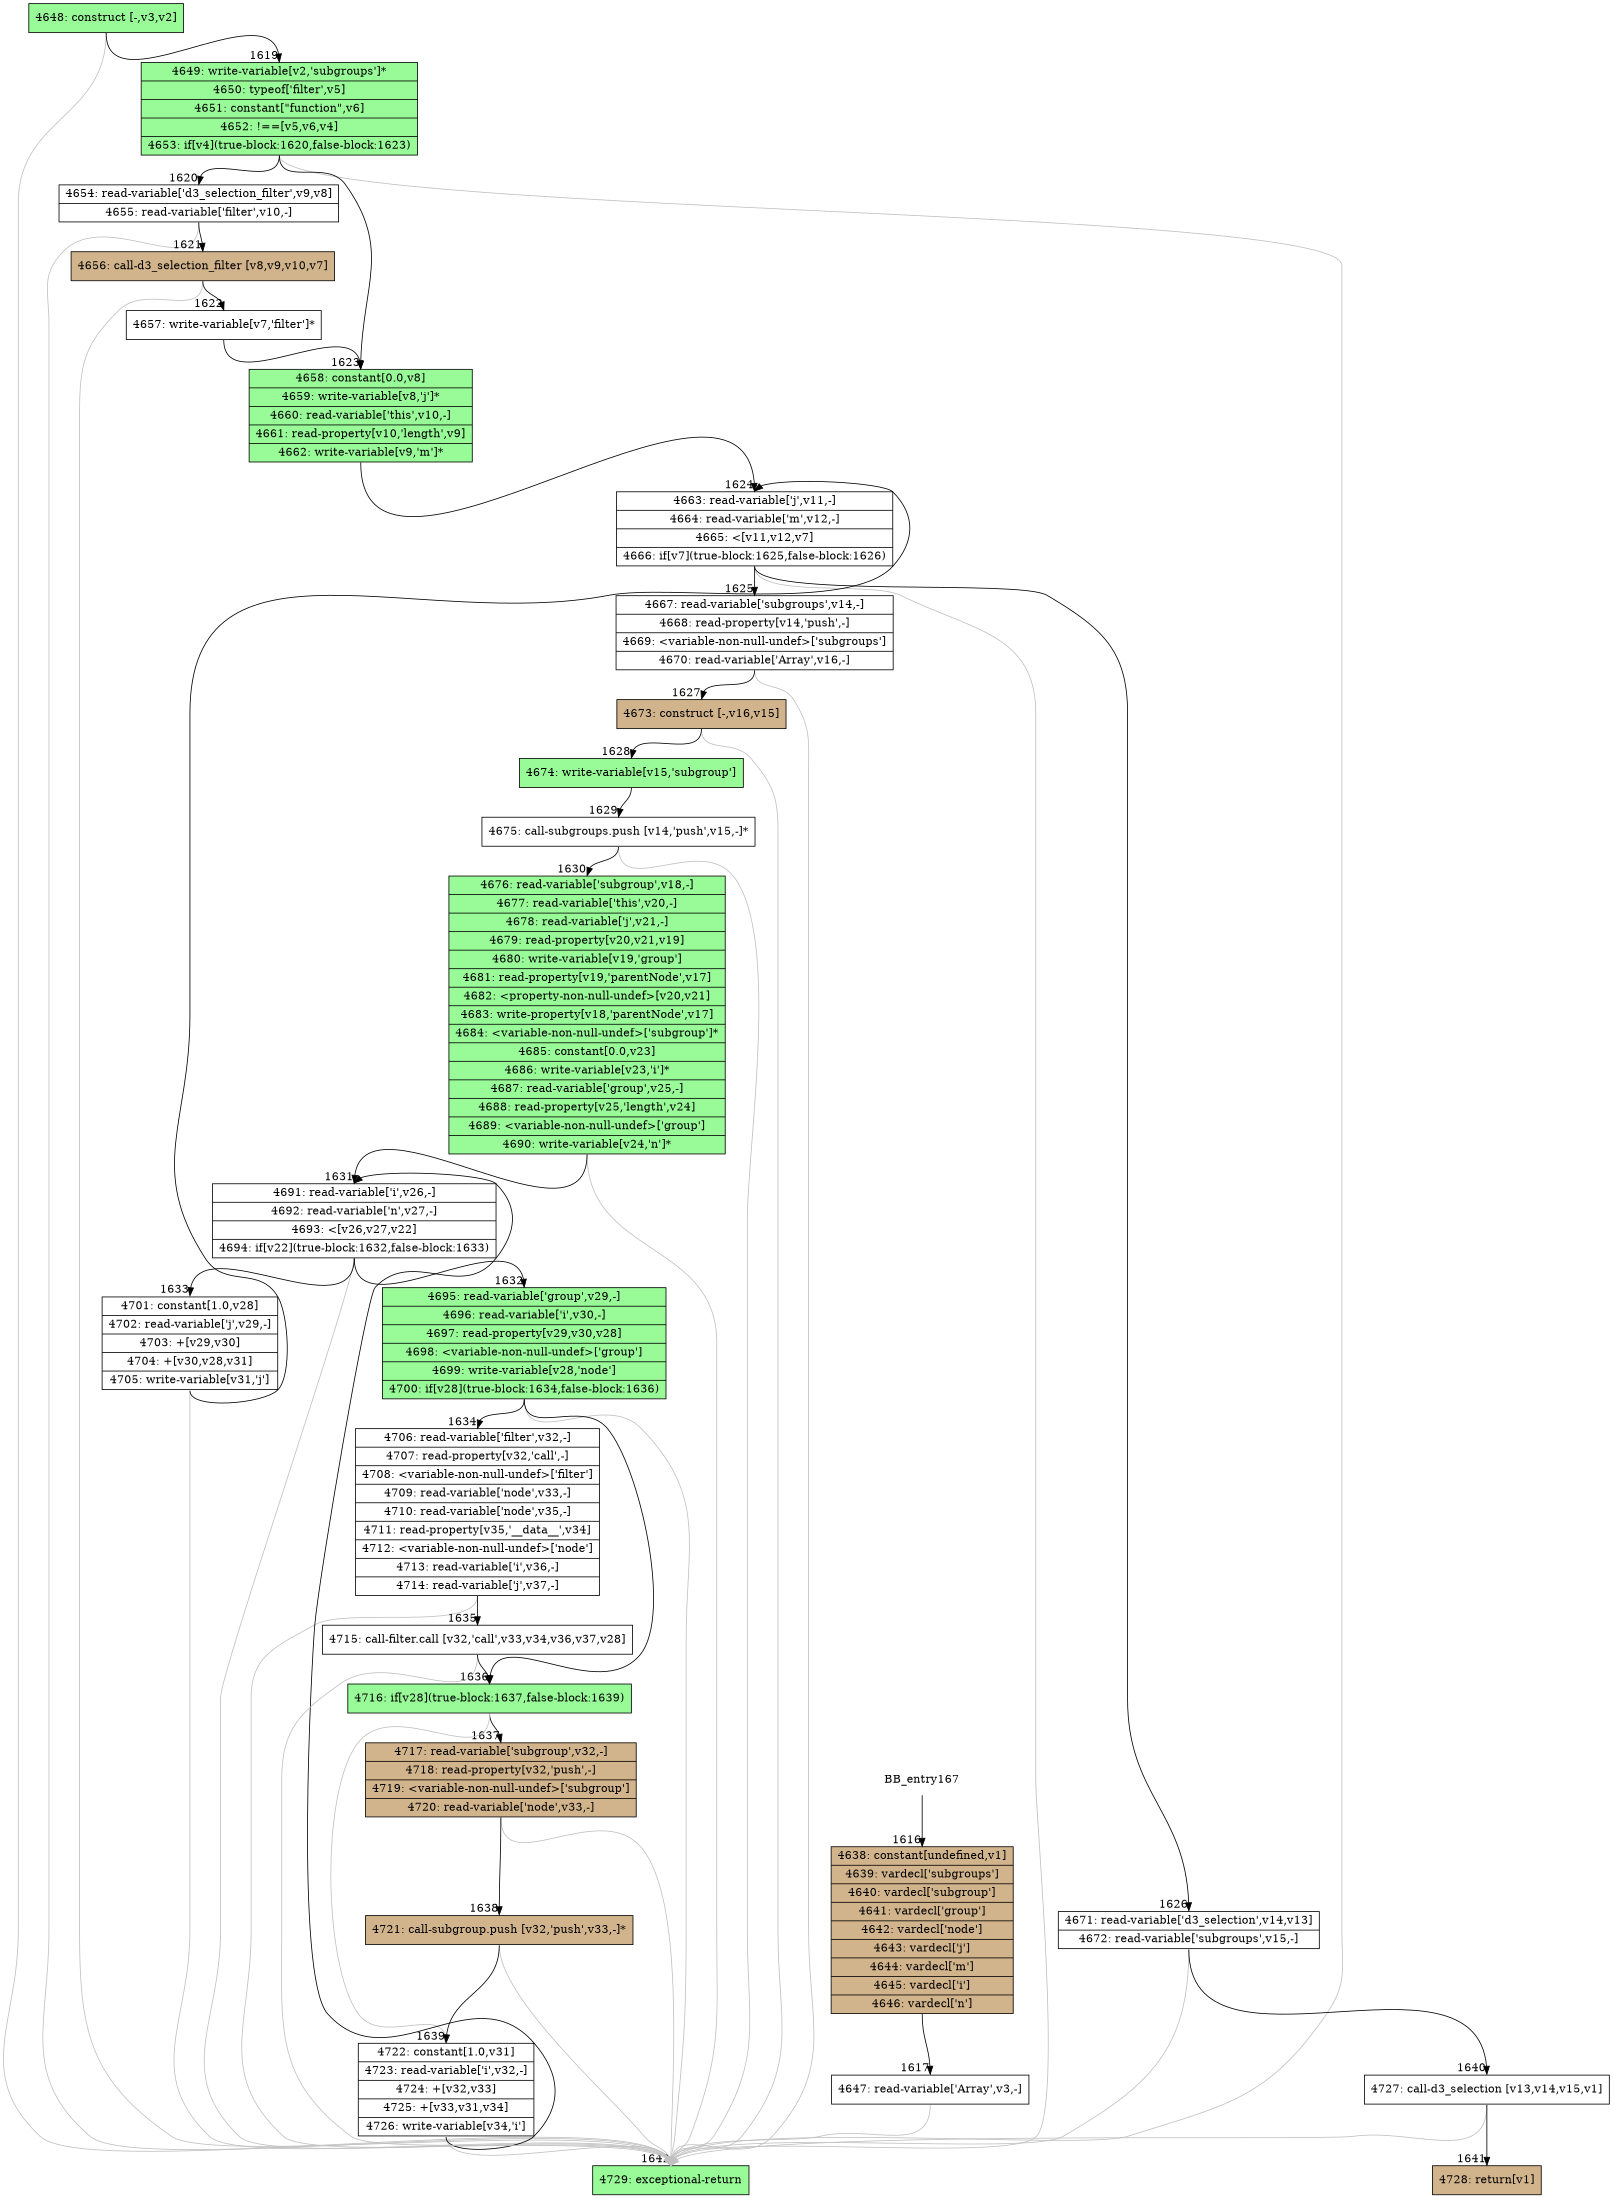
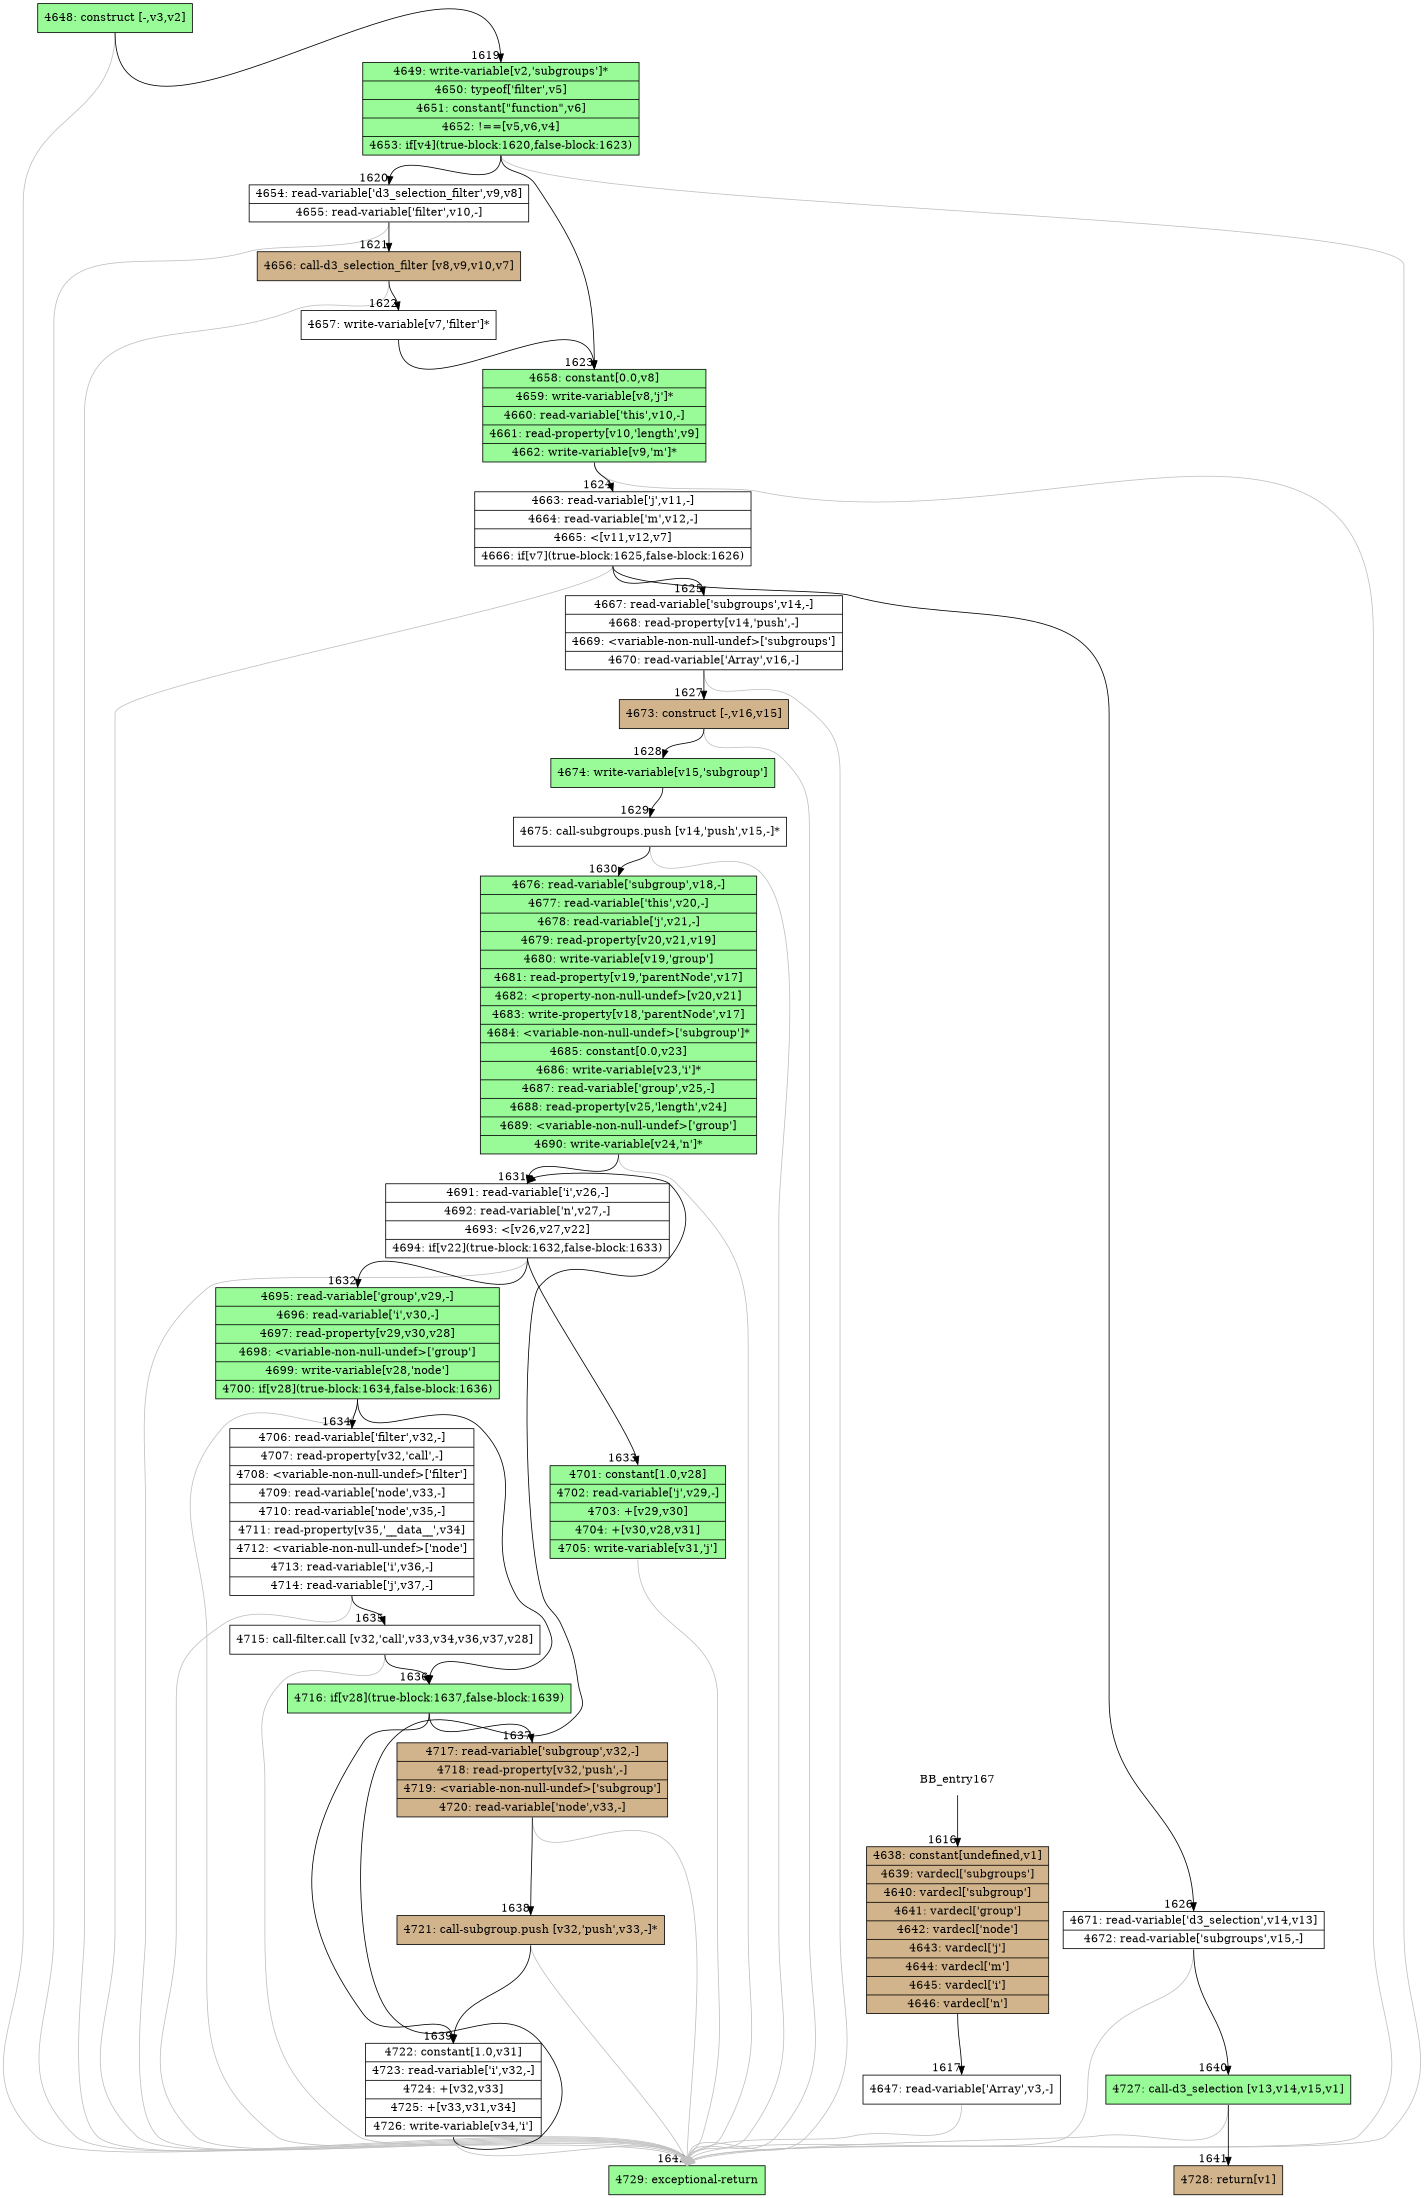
edge "4701: constant[1.0,v28]" -> "4663: read-variable['j',v11,-]": removed
edge "4658: constant[0.0,v8]" -> "4729: exceptional-return": added
node "4701: constant[1.0,v28]": fillcolor white -> palegreen
edge "4716: if[v28](true-block:1637,false-block:1639)" -> "4722: constant[1.0,v31]": color gray -> black
node "4727: call-d3_selection [v13,v14,v15,v1]": fillcolor white -> palegreen
